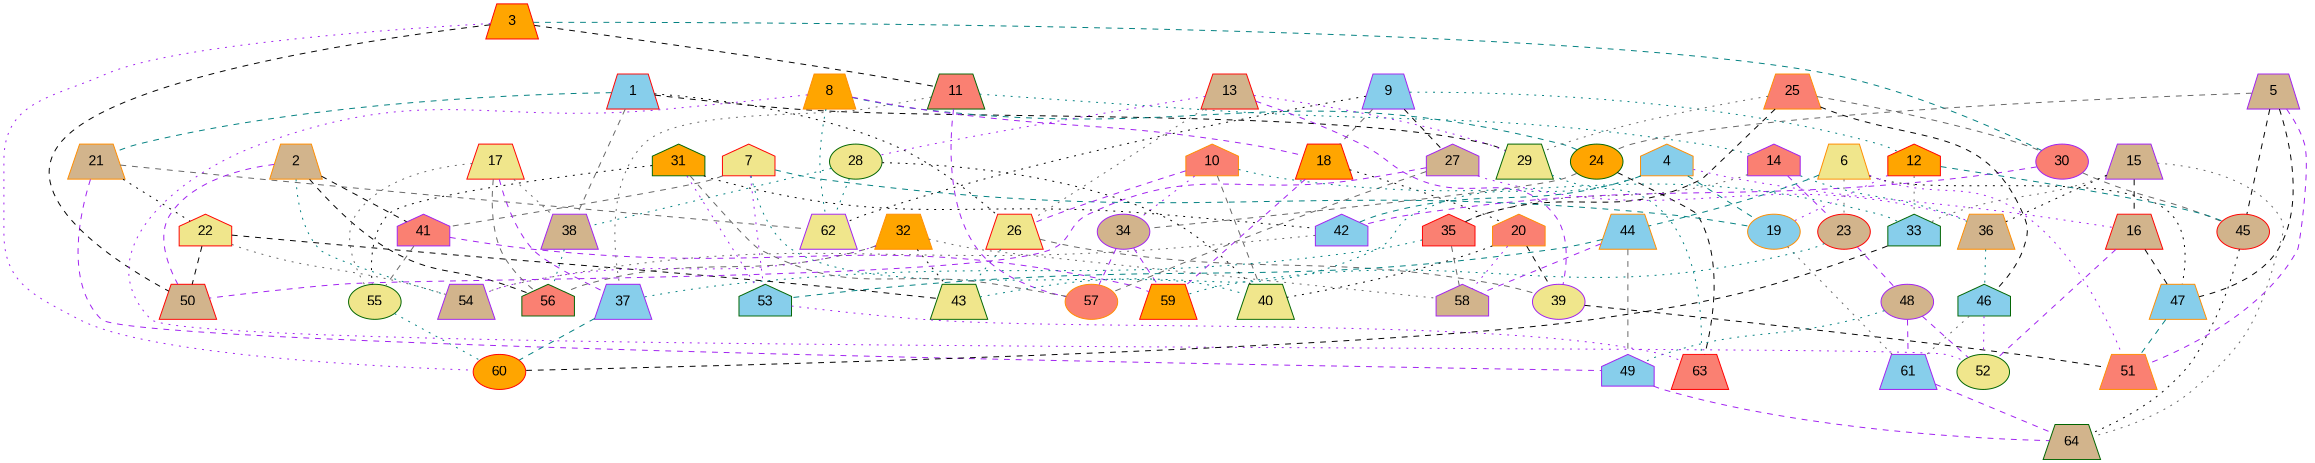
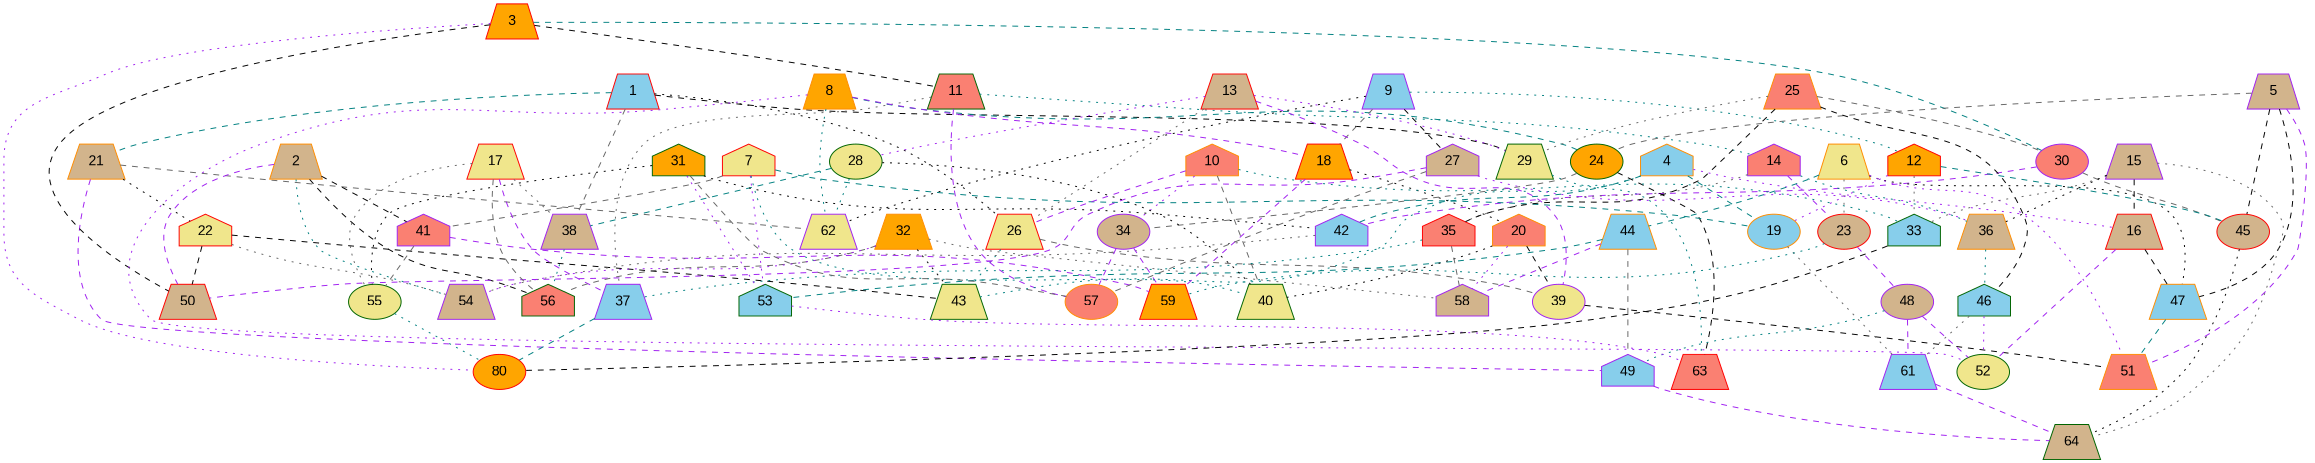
edge "28" -- "38": style dotted -> dashed
node "60": label "60" -> "80"
